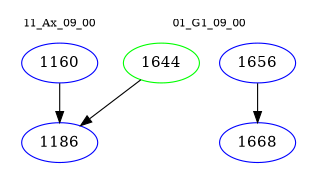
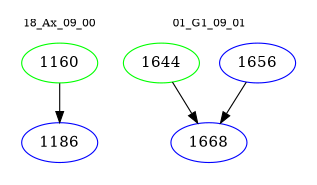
cluster "11_Ax_09_00": label "11_Ax_09_00" -> "18_Ax_09_00"
cluster "01_G1_09_00": label "01_G1_09_00" -> "01_G1_09_01"
node "1160": color blue -> green
edge "1644" -> "1186": now "1644" -> "1668"
